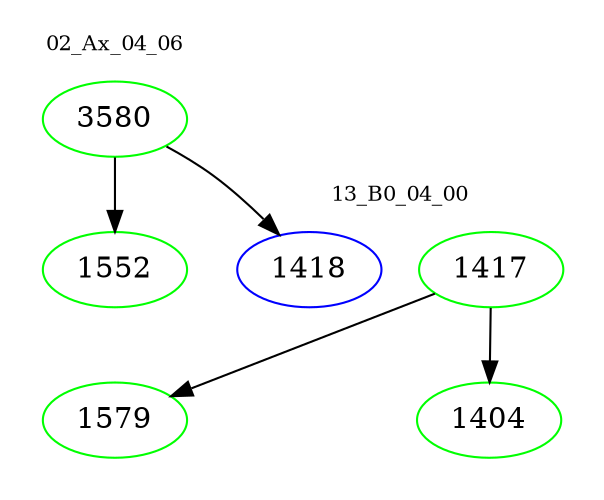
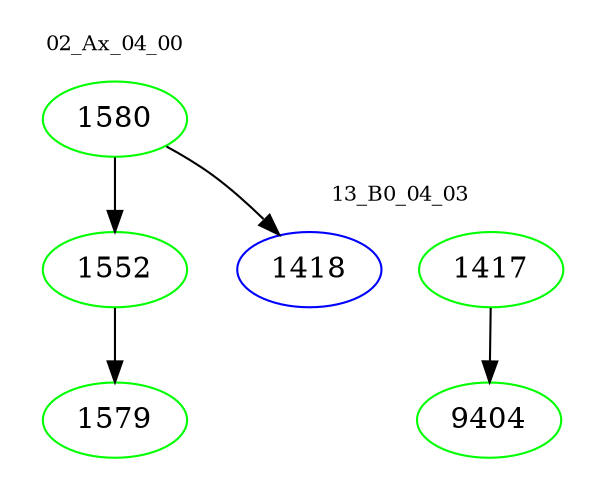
cluster "02_Ax_04_06": label "02_Ax_04_06" -> "02_Ax_04_00"
node "3580": label "3580" -> "1580"
cluster "13_B0_04_00": label "13_B0_04_00" -> "13_B0_04_03"
edge "1417" -> "1579": now "1552" -> "1579"
node "1404": label "1404" -> "9404"
